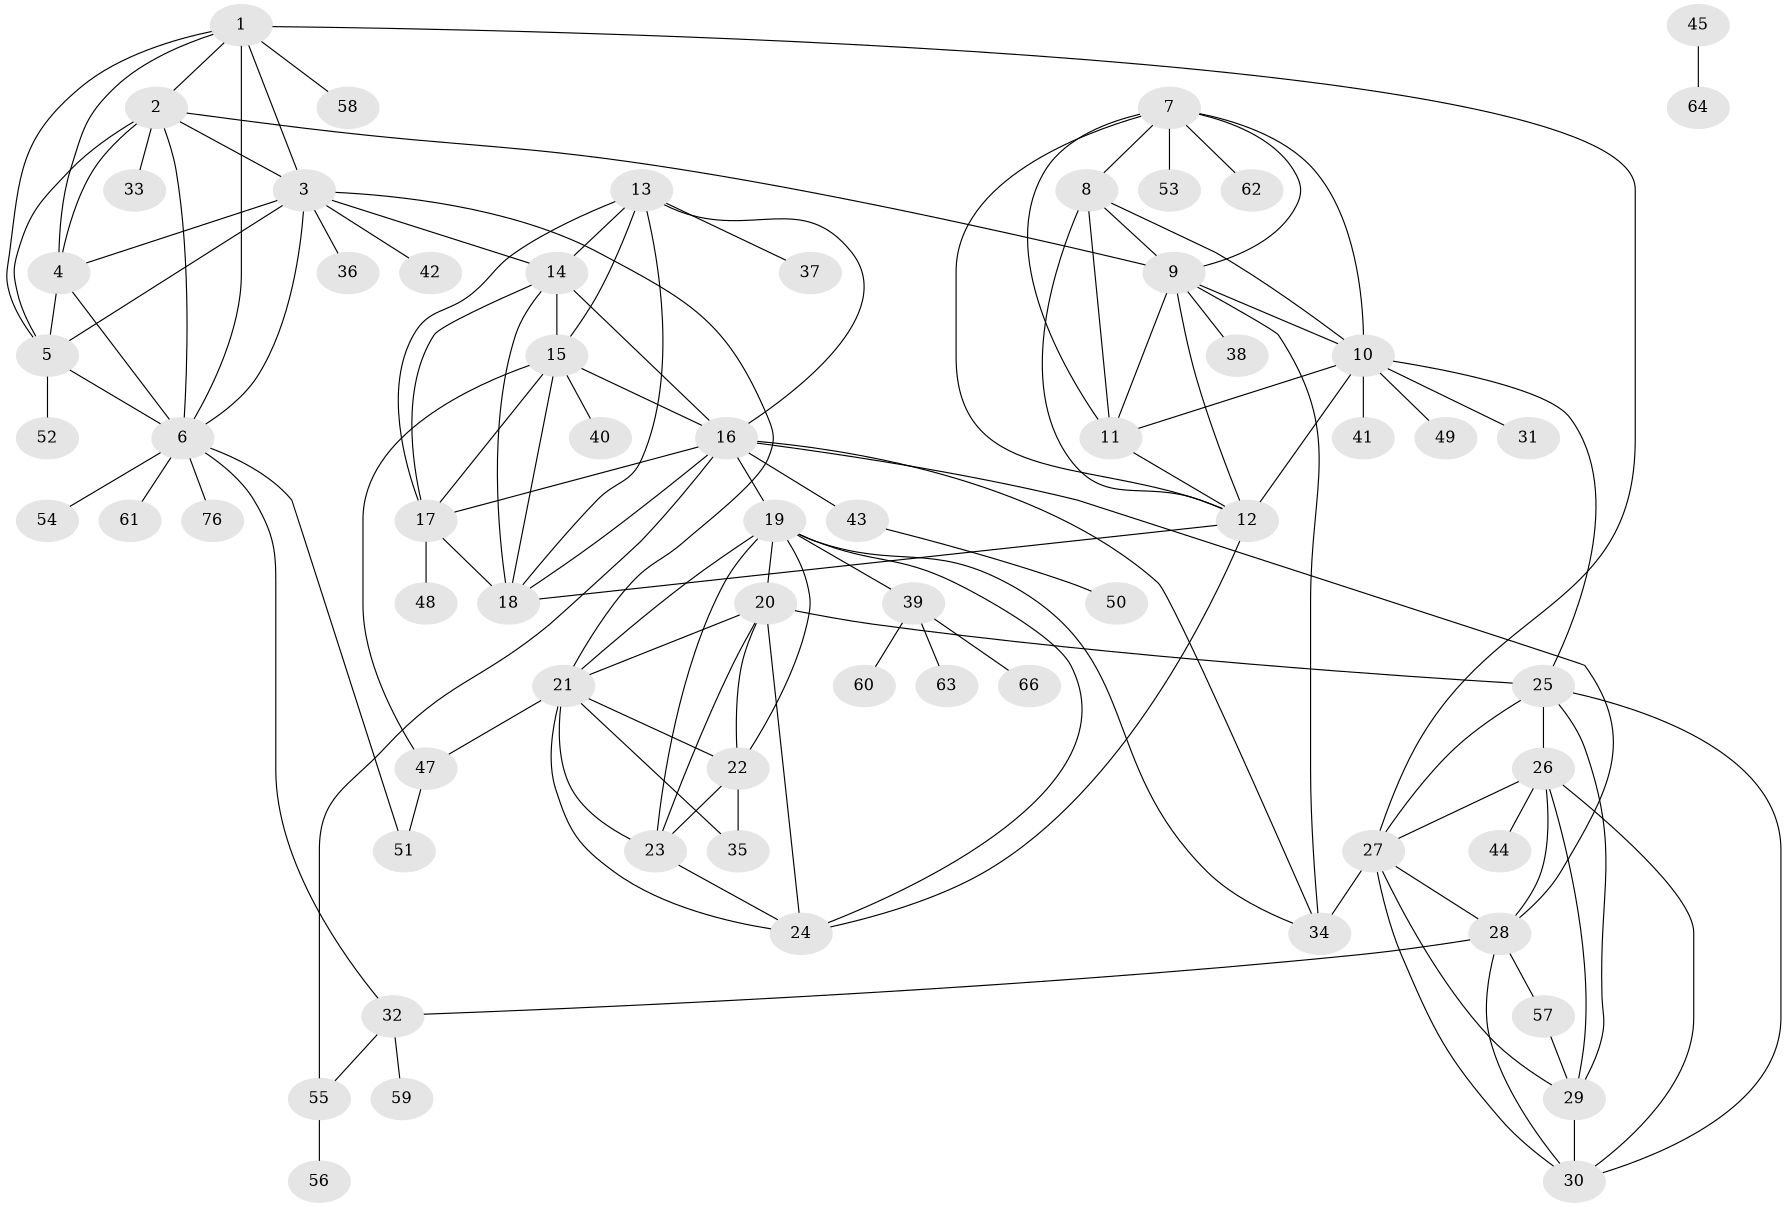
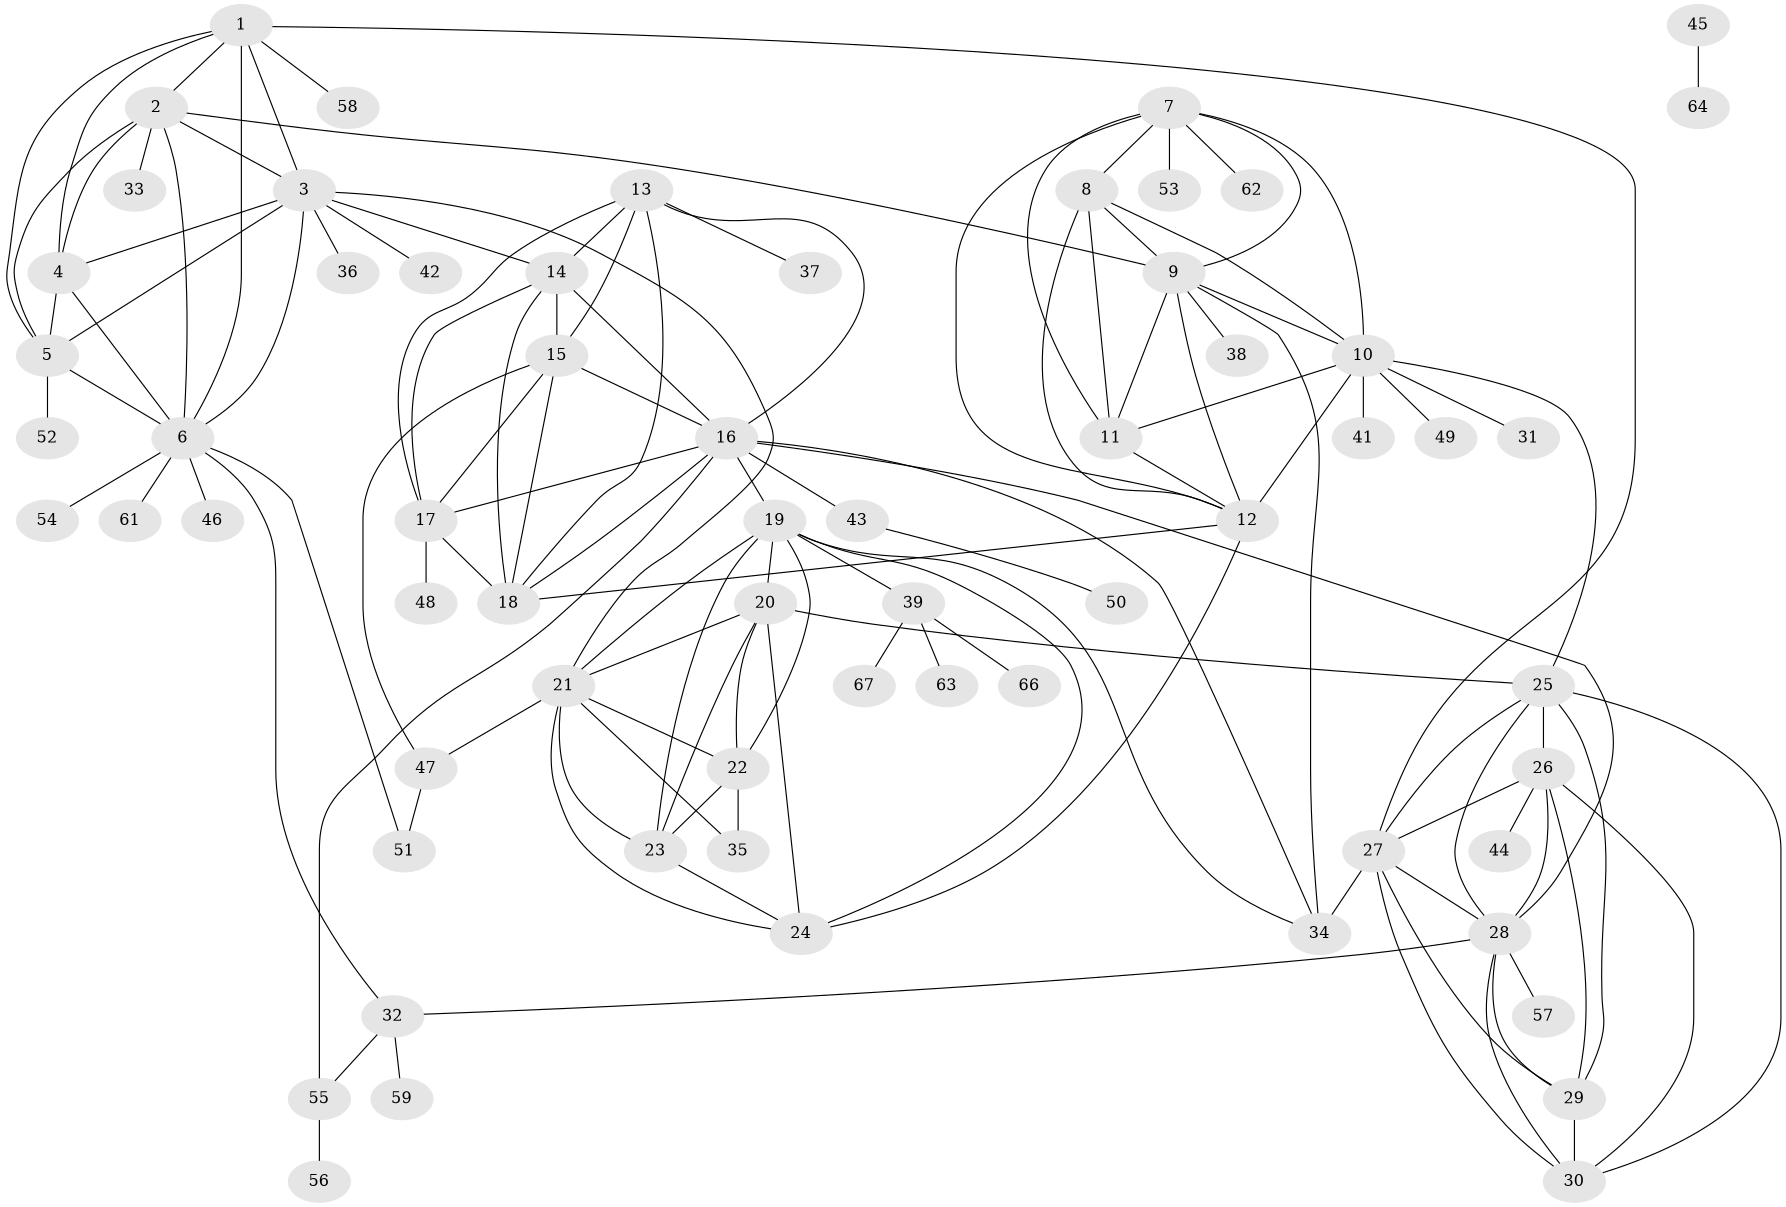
node "40": removed
node "76": label "76" -> "46"
node "60": label "60" -> "67"
edge "25" -- "28": added
edge "57" -- "29": now "28" -- "29"
